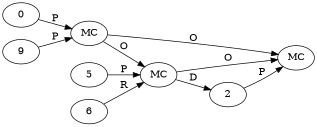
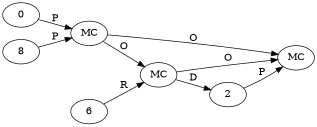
node "9": label "9" -> "8"
node "5": removed
